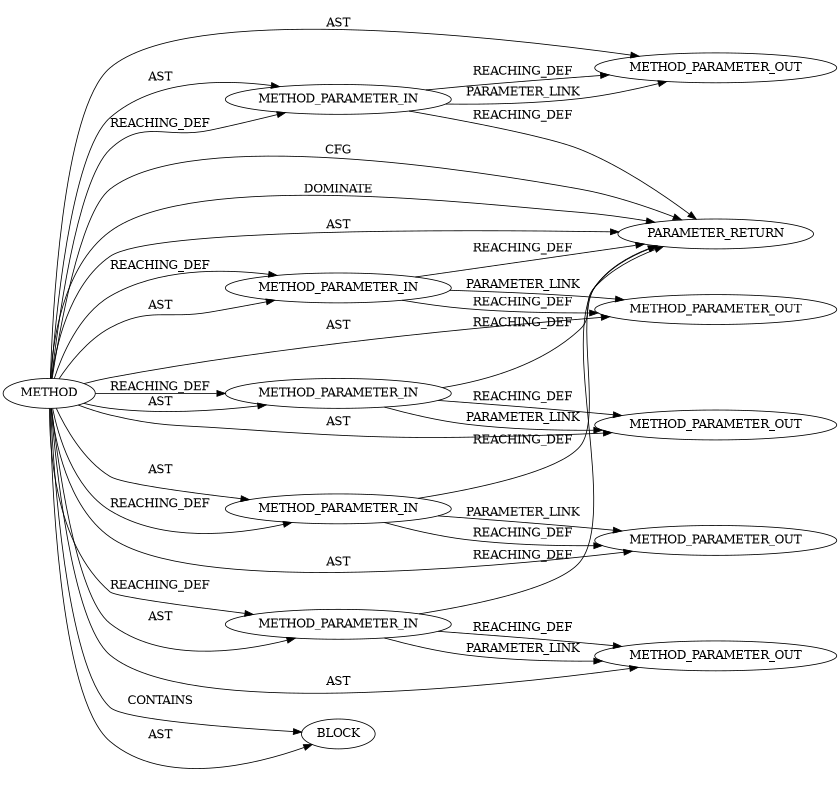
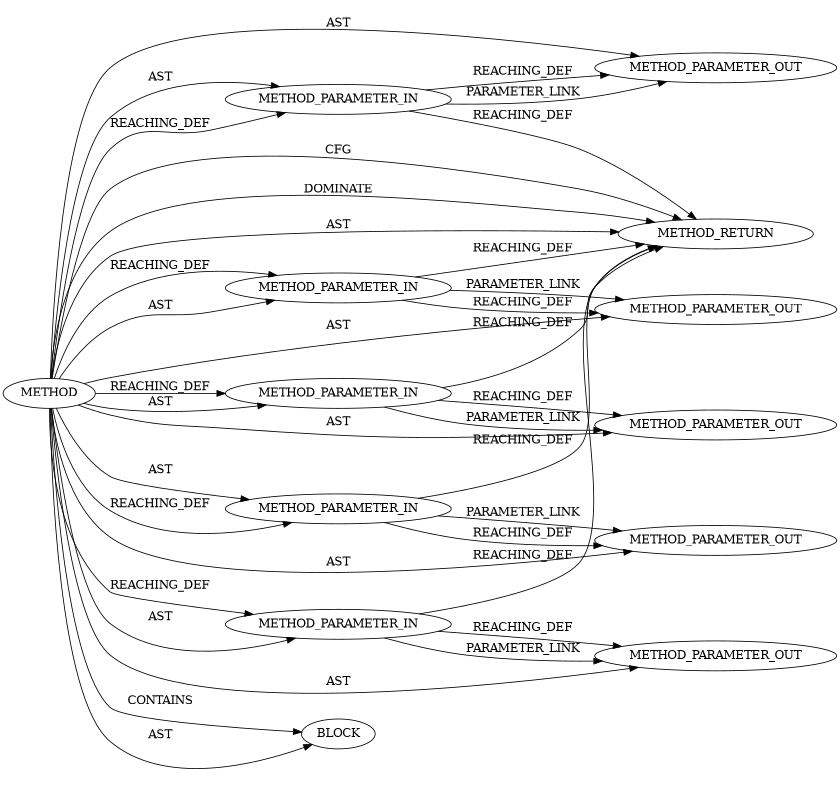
node "PARAMETER_RETURN": label "PARAMETER_RETURN" -> "METHOD_RETURN"
